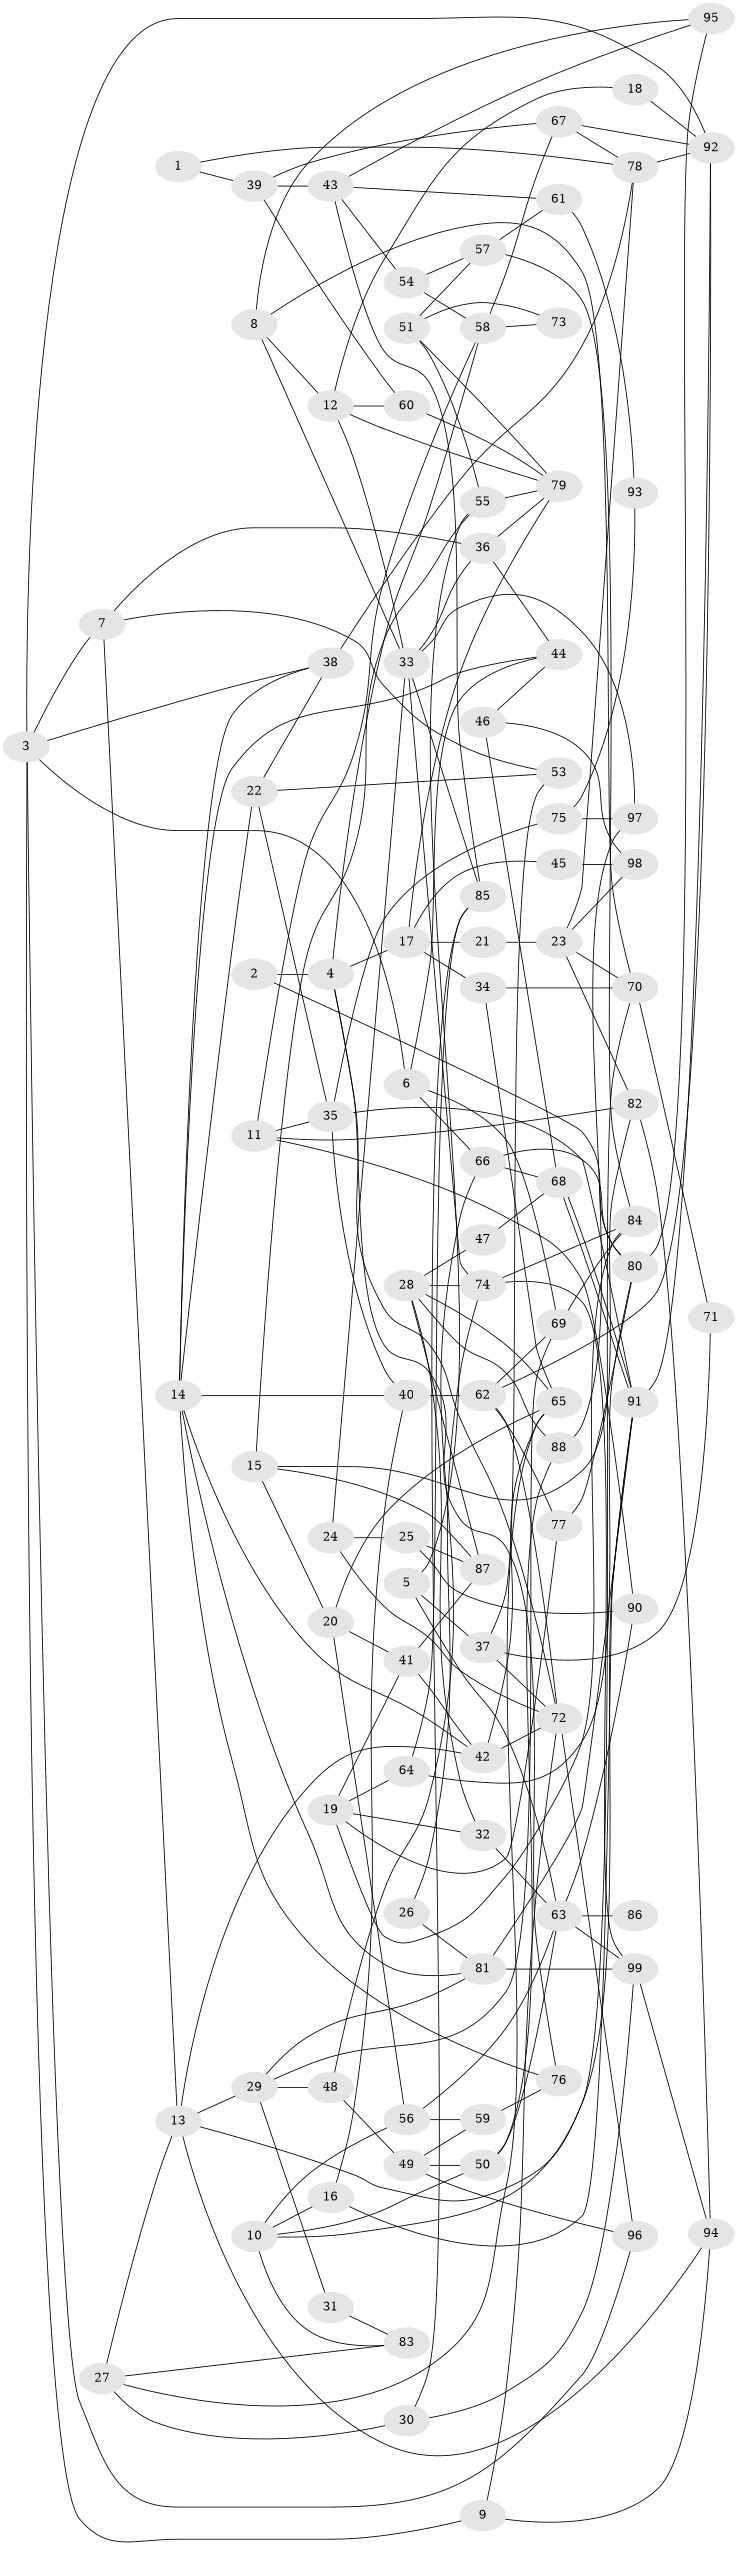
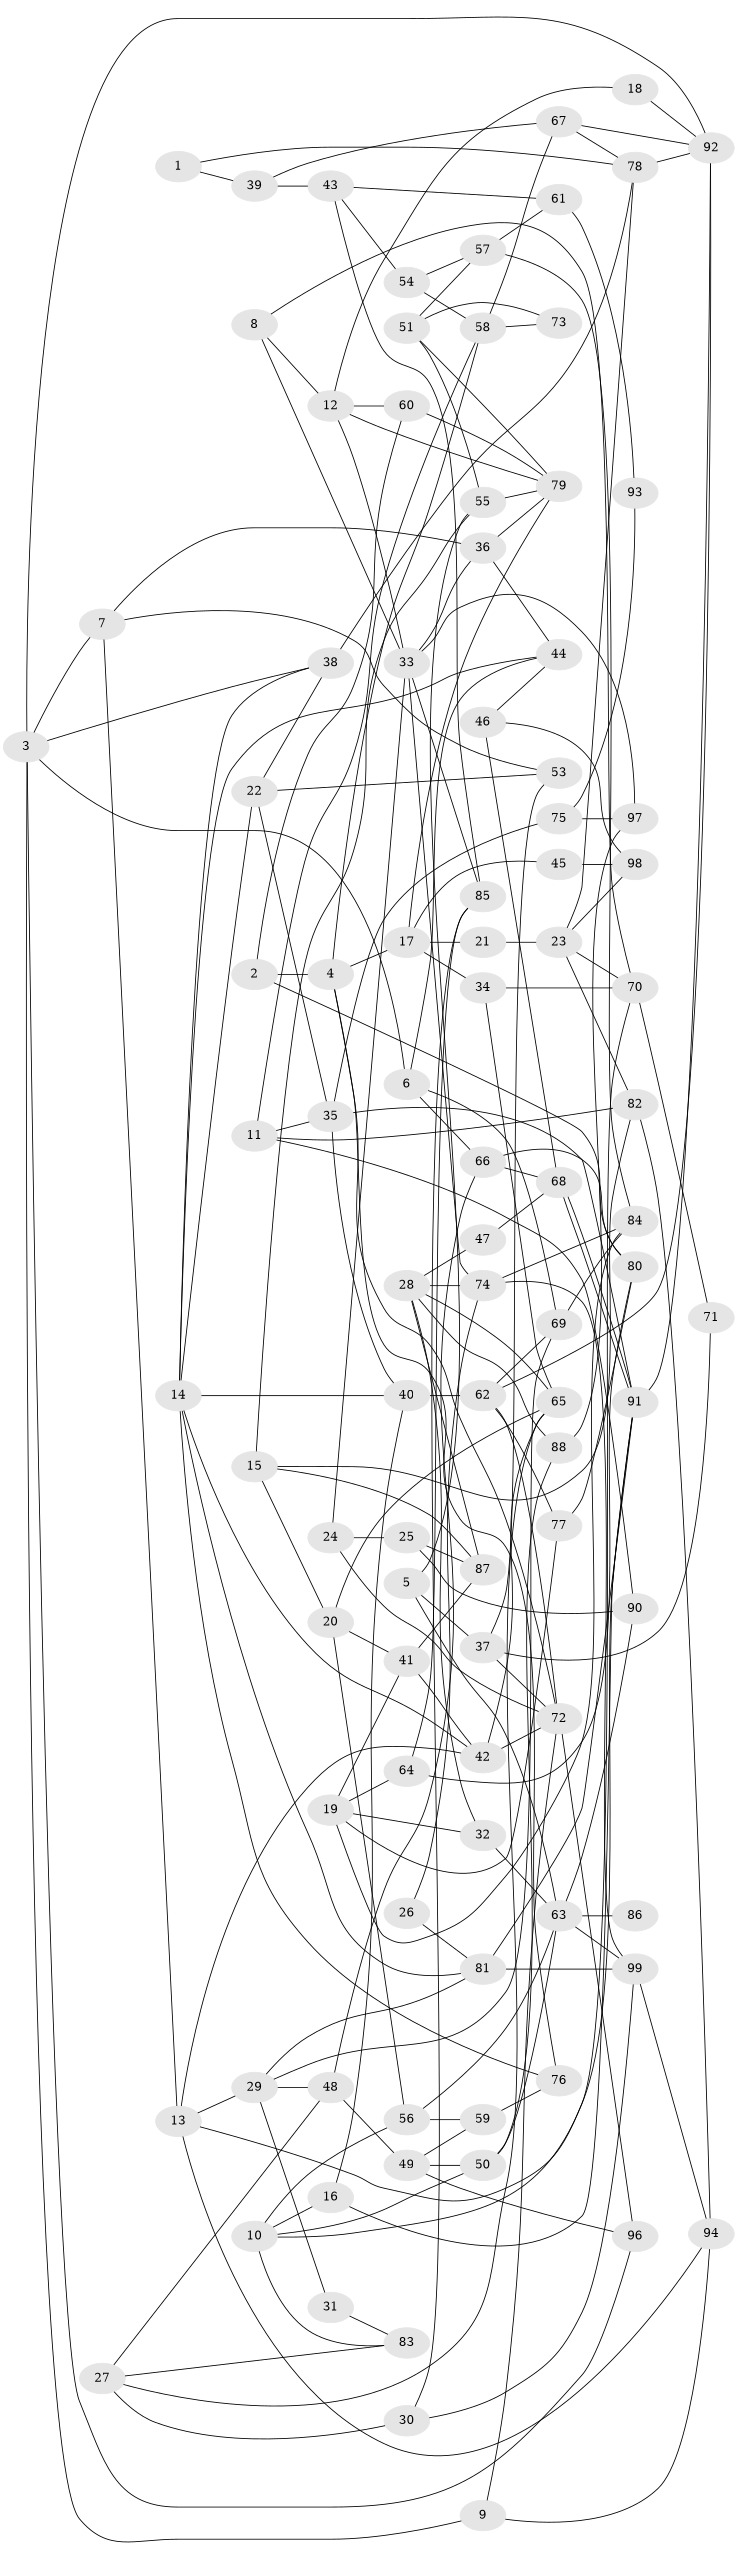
node "95": removed
edge "39" -- "60": now "2" -- "60"
edge "13" -- "27": now "48" -- "27"
